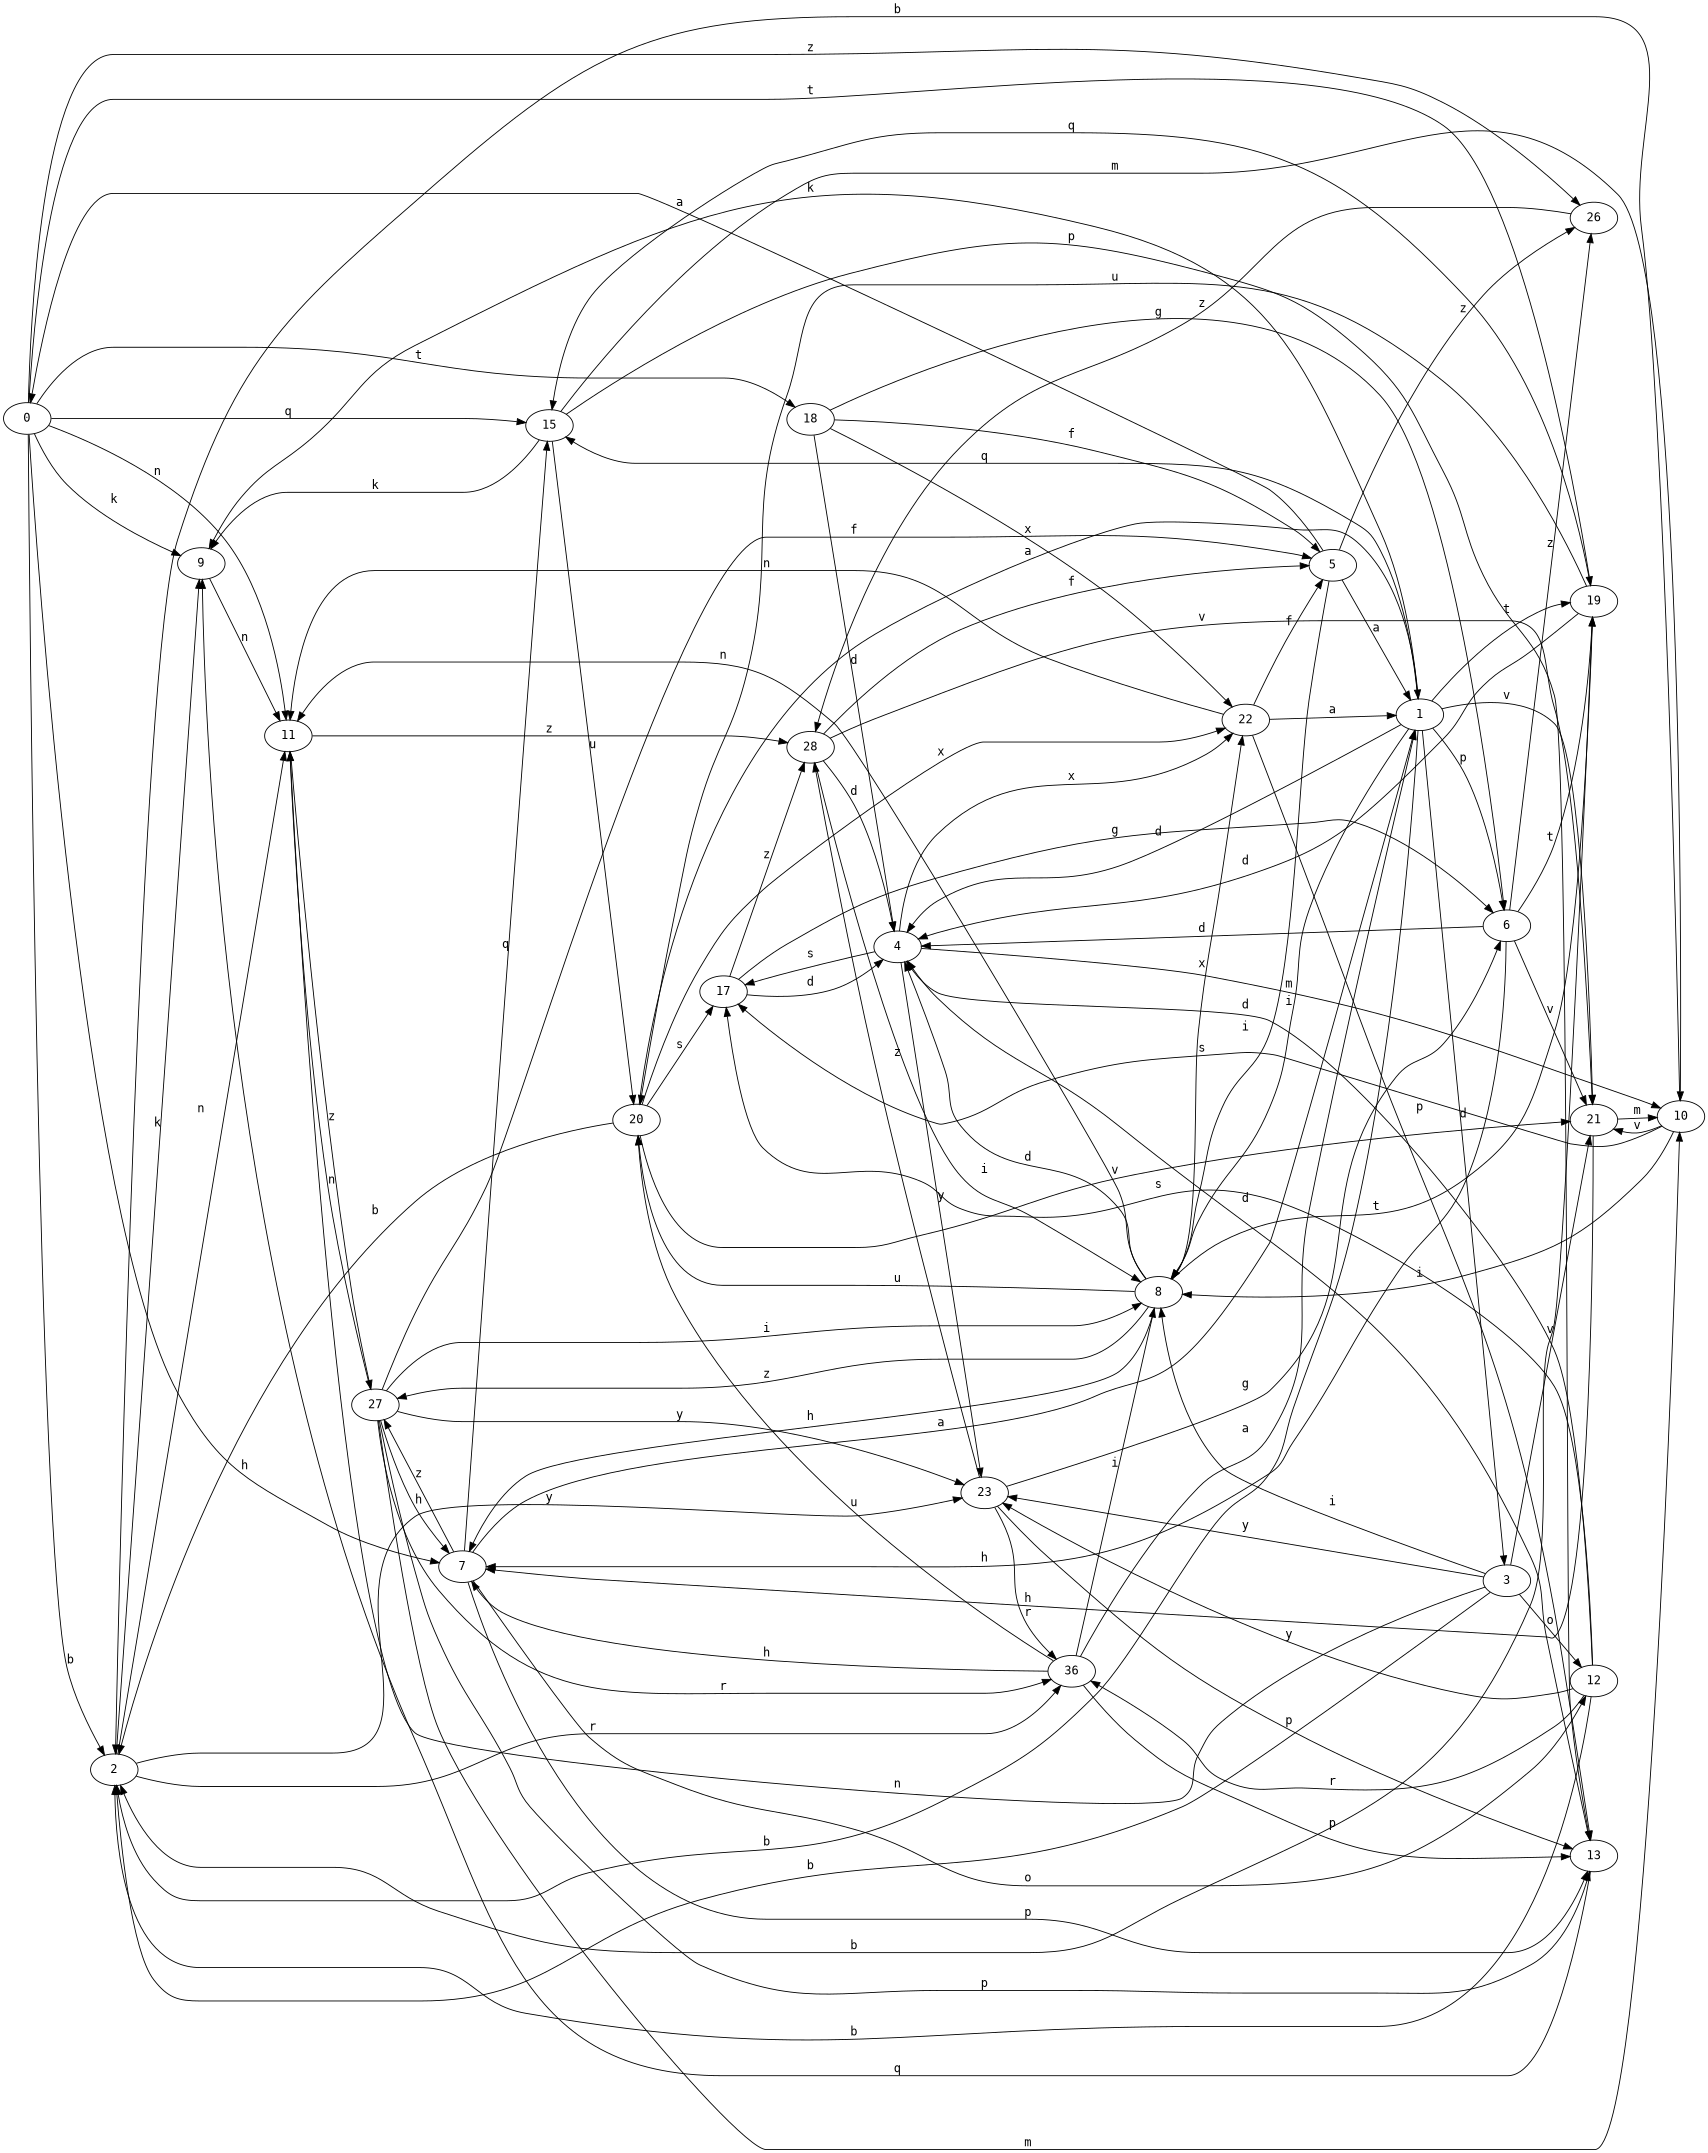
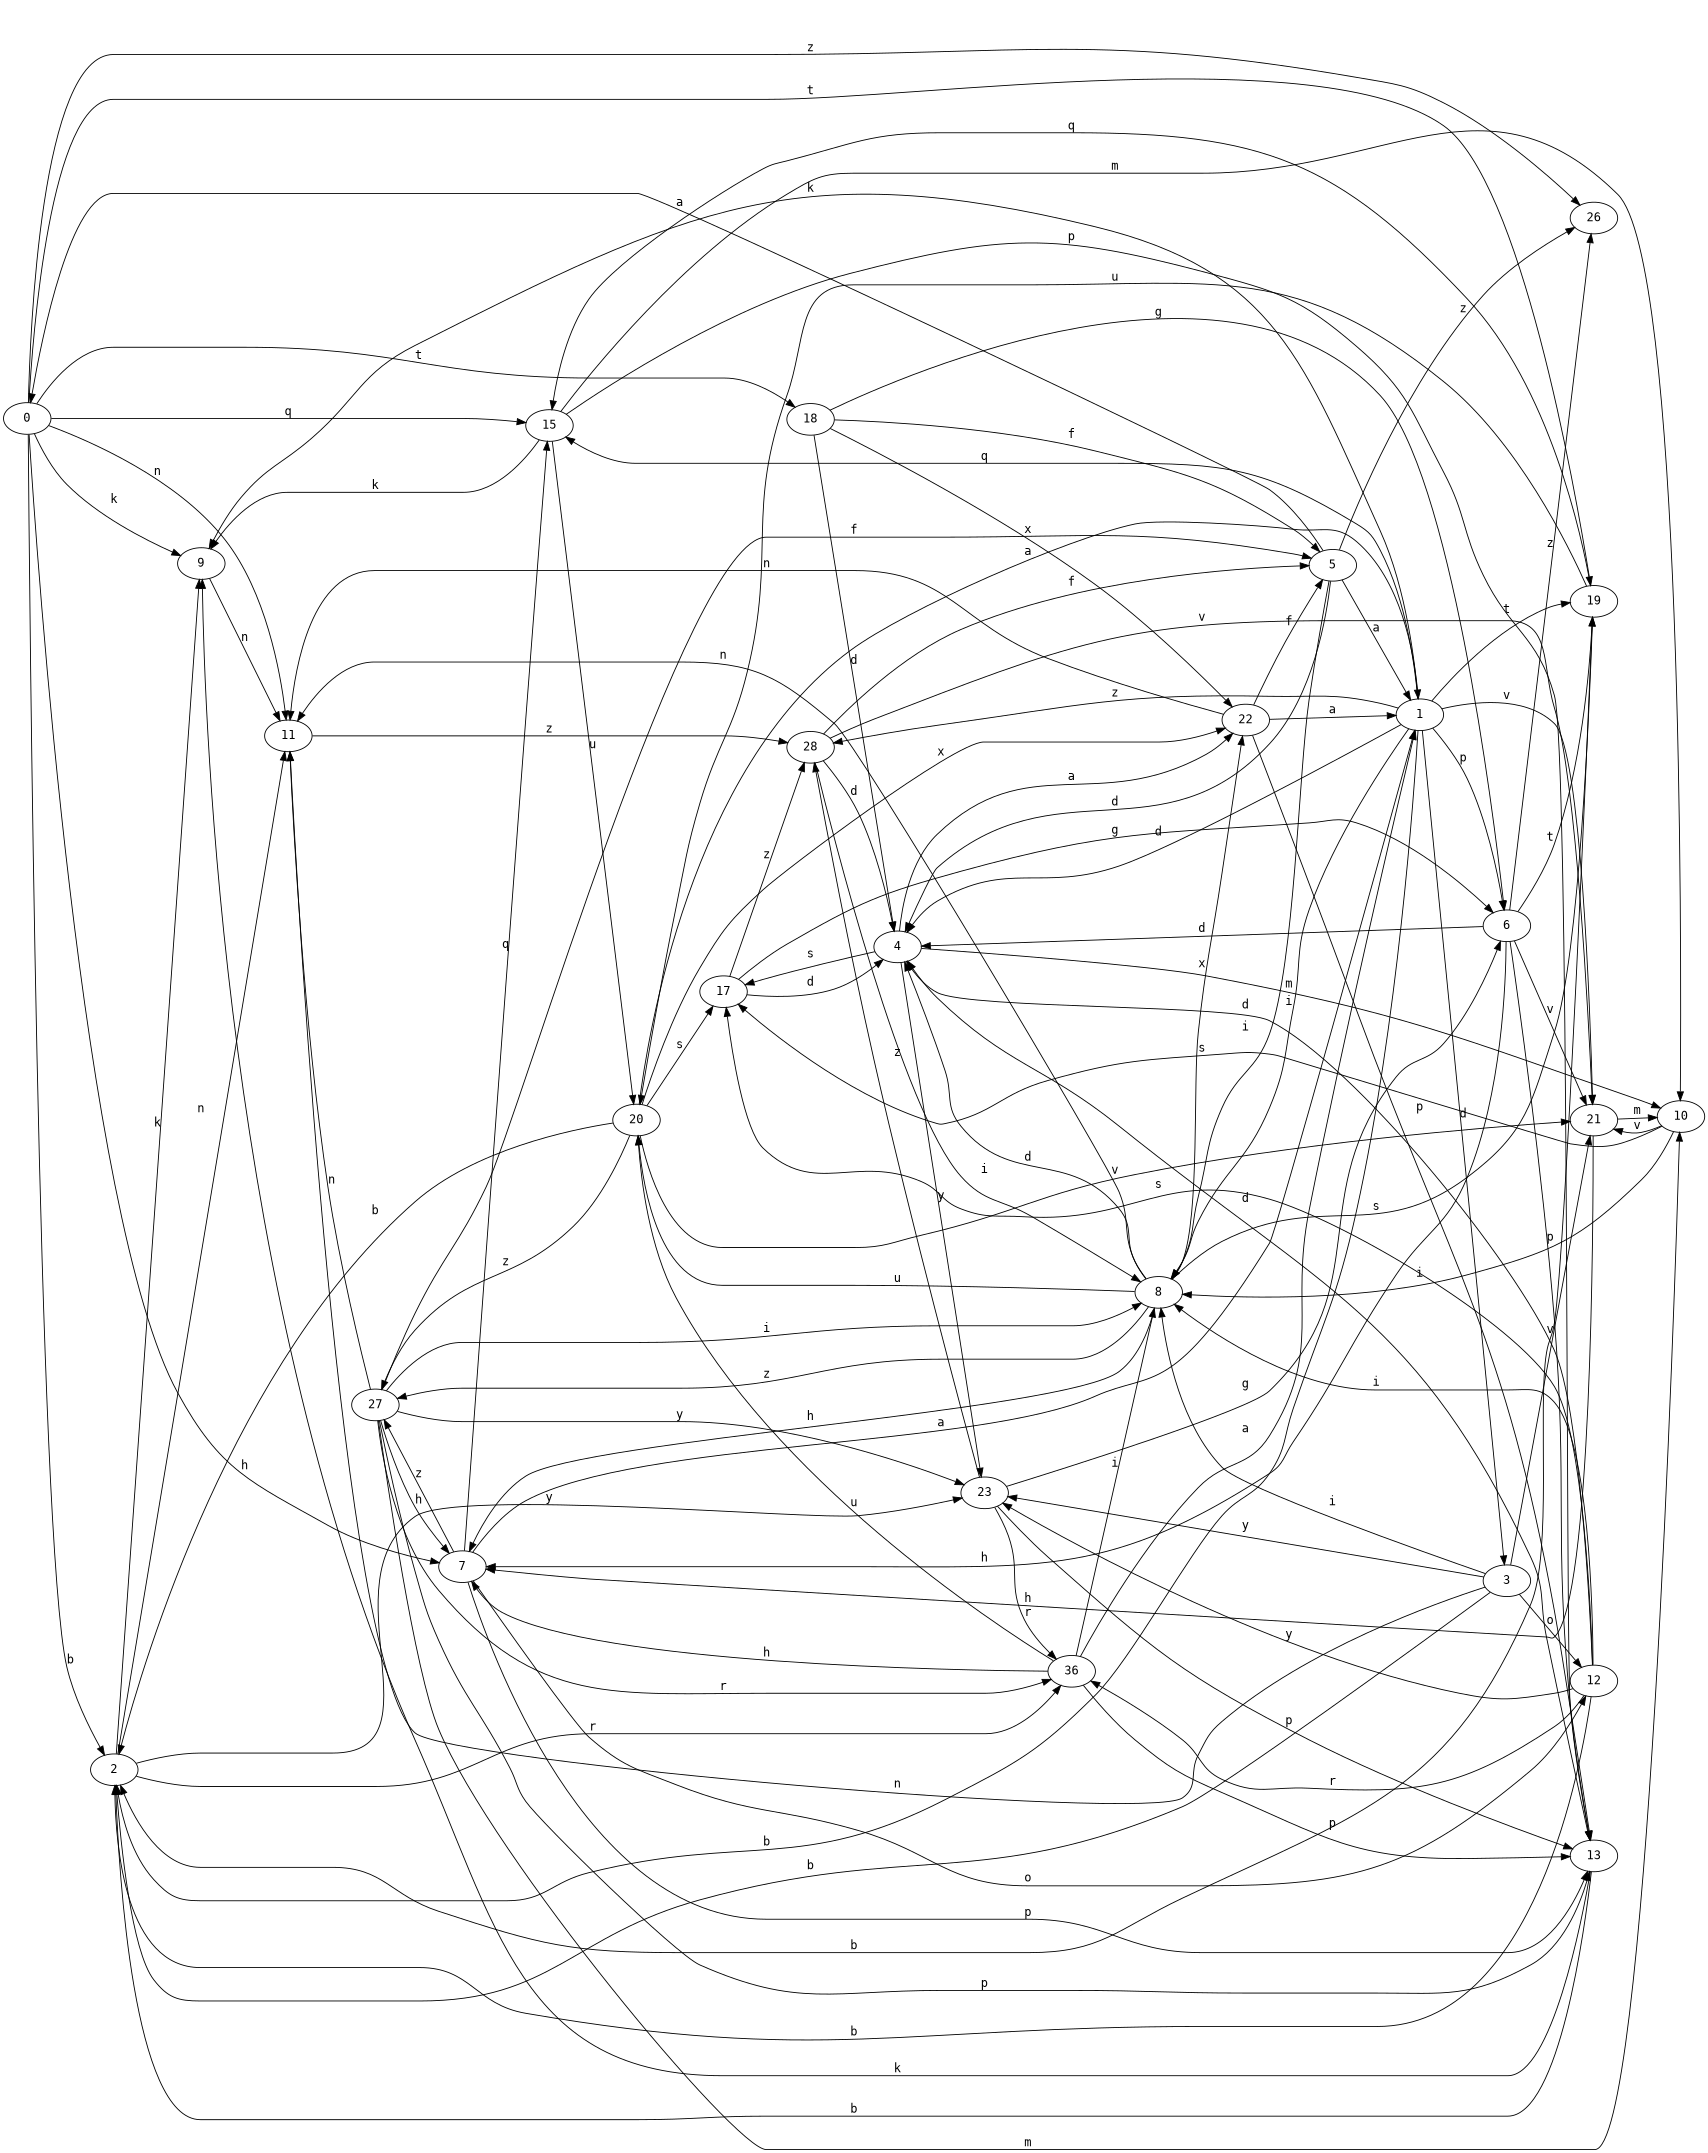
edge "10" -> "2": now "13" -> "2"
edge "26" -> "28": now "1" -> "28"
edge "4" -> "22": label "x" -> "a"
edge "19" -> "4": now "5" -> "4"
edge "11" -> "27": now "20" -> "27"
edge "8" -> "19": label "t" -> "s"
edge "12" -> "8": added, label "i"
edge "6" -> "13": added, label "p"
edge "13" -> "9": label "q" -> "k"
